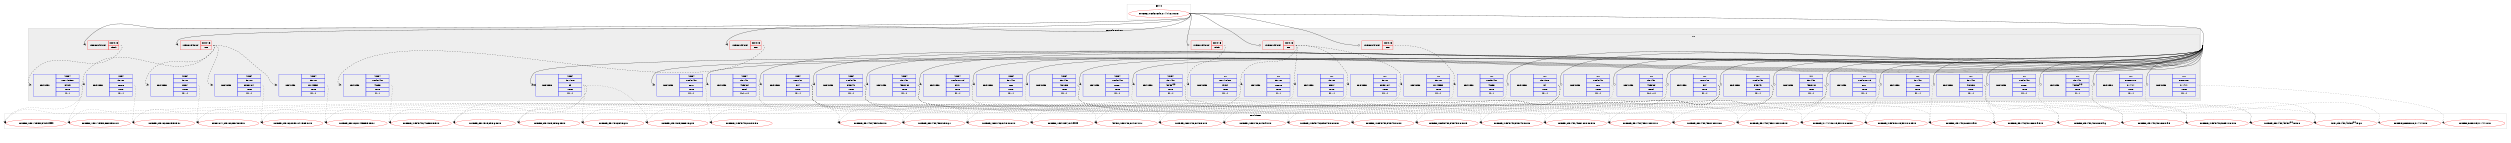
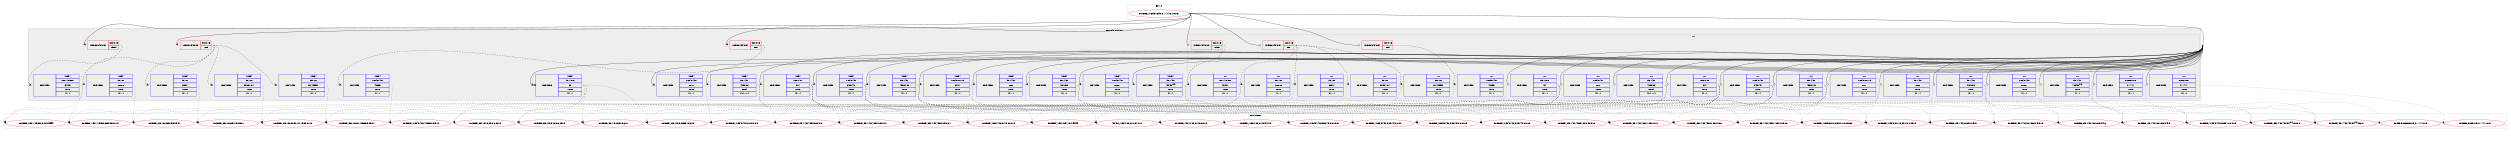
node "qtnetwork://dev-qt/qtgui-5.15.14": label "qtnetwork://dev-qt/qtgui-5.15.14" -> "portage://dev-qt/qtgui-5.15.14"
node "portage://dev-libs/libgpiod-2.1.2": added
node "portage://net-misc/curl-8.8.0-r1": label "portage://net-misc/curl-8.8.0-r1" -> "portage://libs-misc/curl-8.8.0-r1"
node "portage://svxlink-sound/gsm-1.0.22_p1": label "portage://svxlink-sound/gsm-1.0.22_p1" -> "portage://media-sound/gsm-1.0.22_p1"
node "lang://dev-libs/libsigc++-3.6.0": label "lang://dev-libs/libsigc++-3.6.0" -> "portage://dev-libs/libsigc++-3.6.0"
